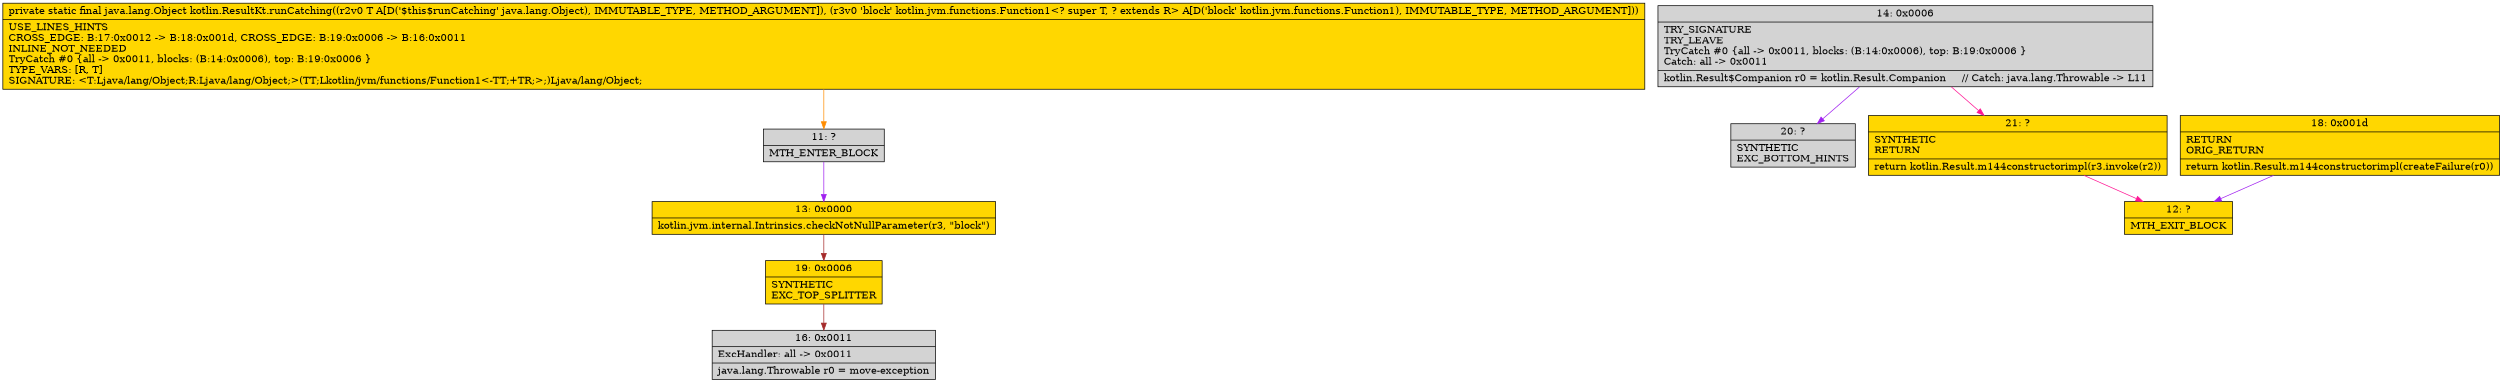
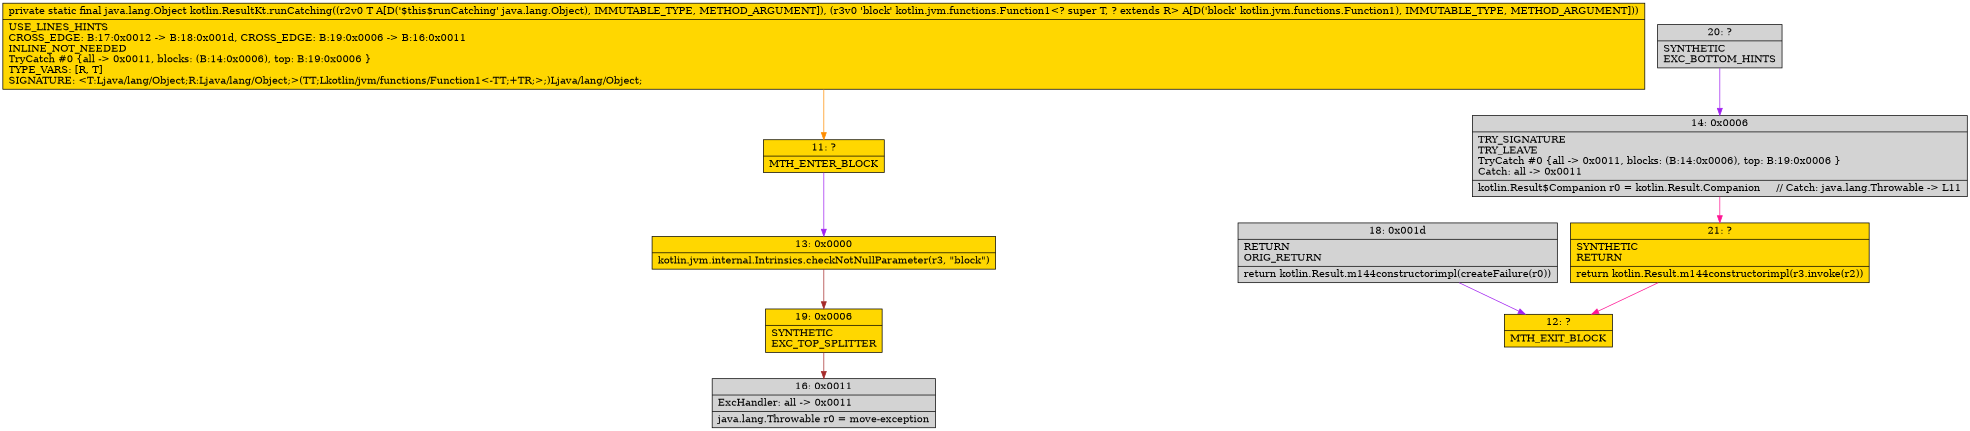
edge "14: 0x0006" -> "20: ?": reversed
node "11: ?": fillcolor lightgrey -> gold
node "18: 0x001d": fillcolor gold -> lightgrey
